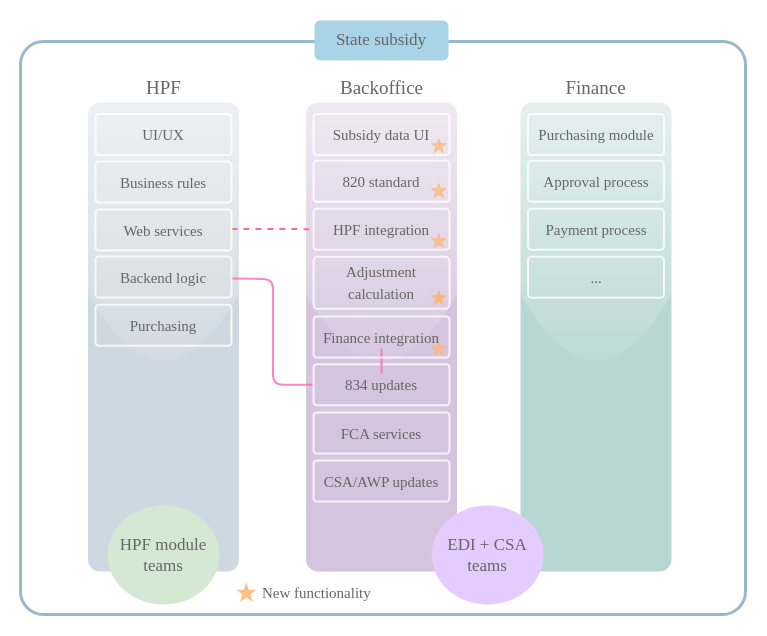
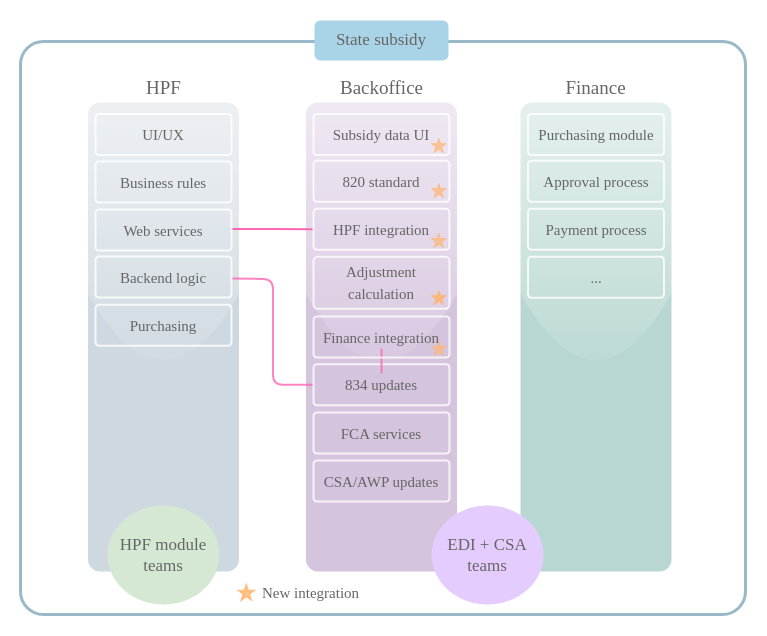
edge "HPF integration" -- "Web services": style dashed -> solid
node "New functionality": label "New functionality" -> "New integration"
